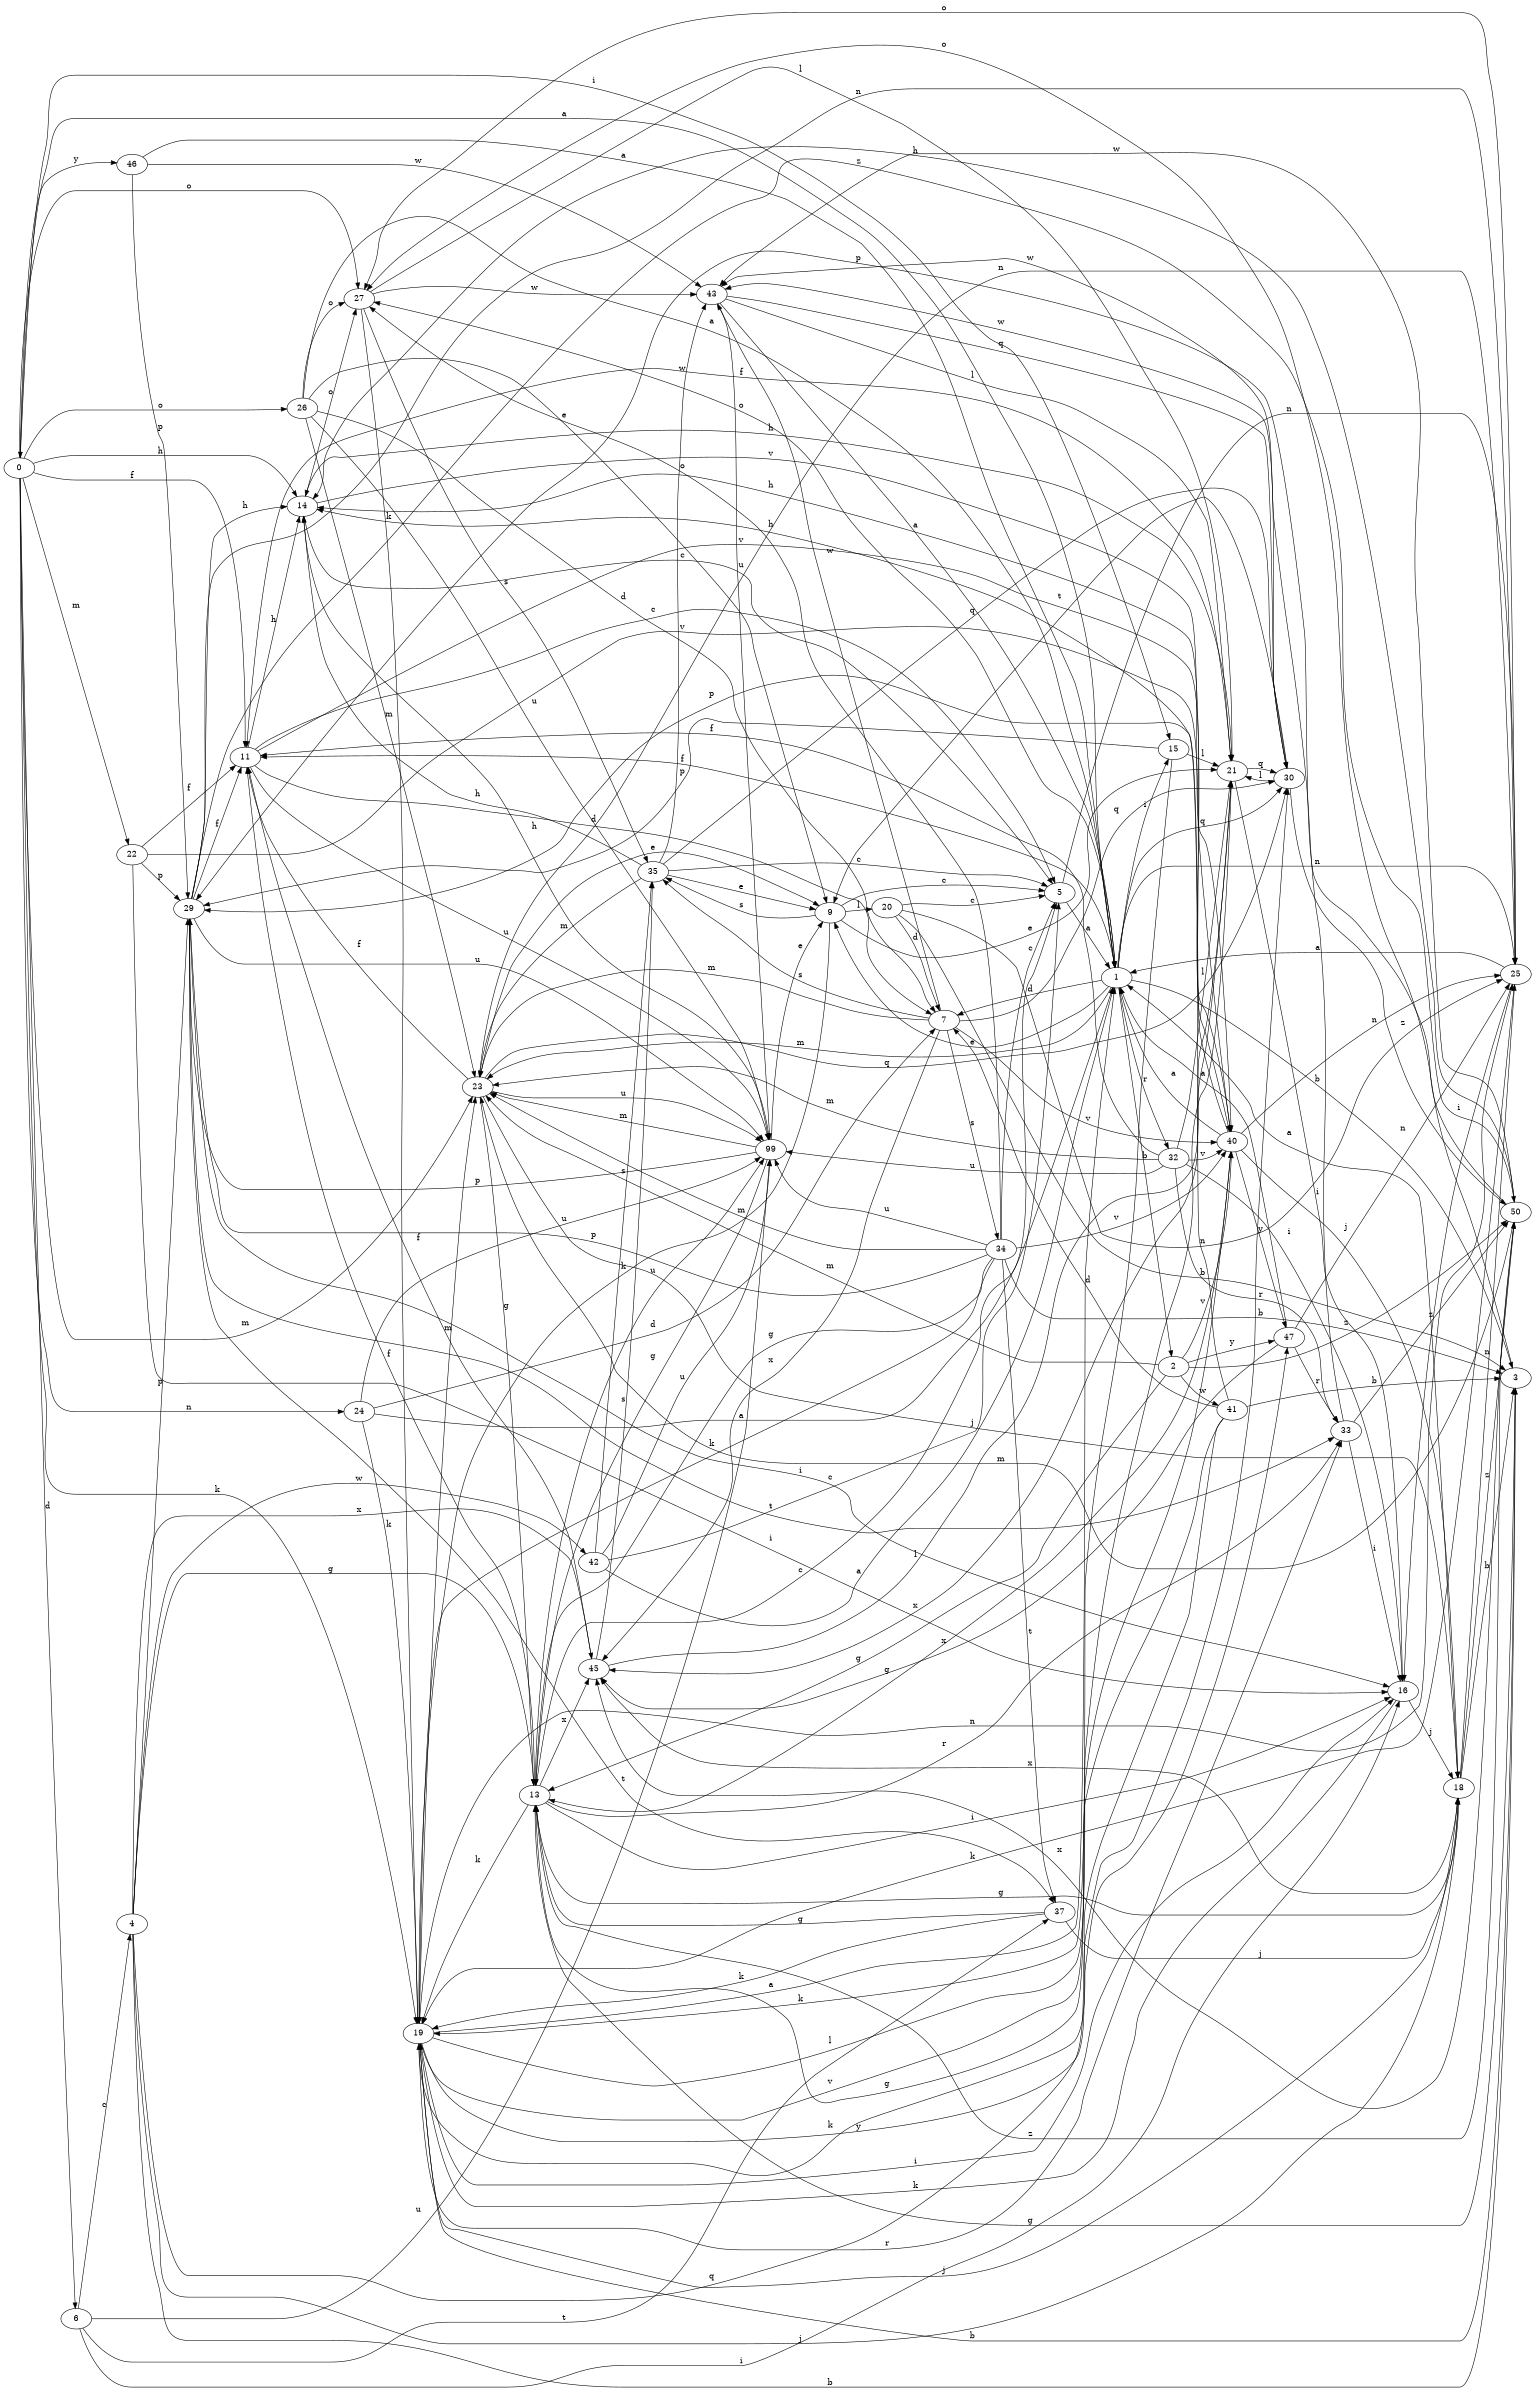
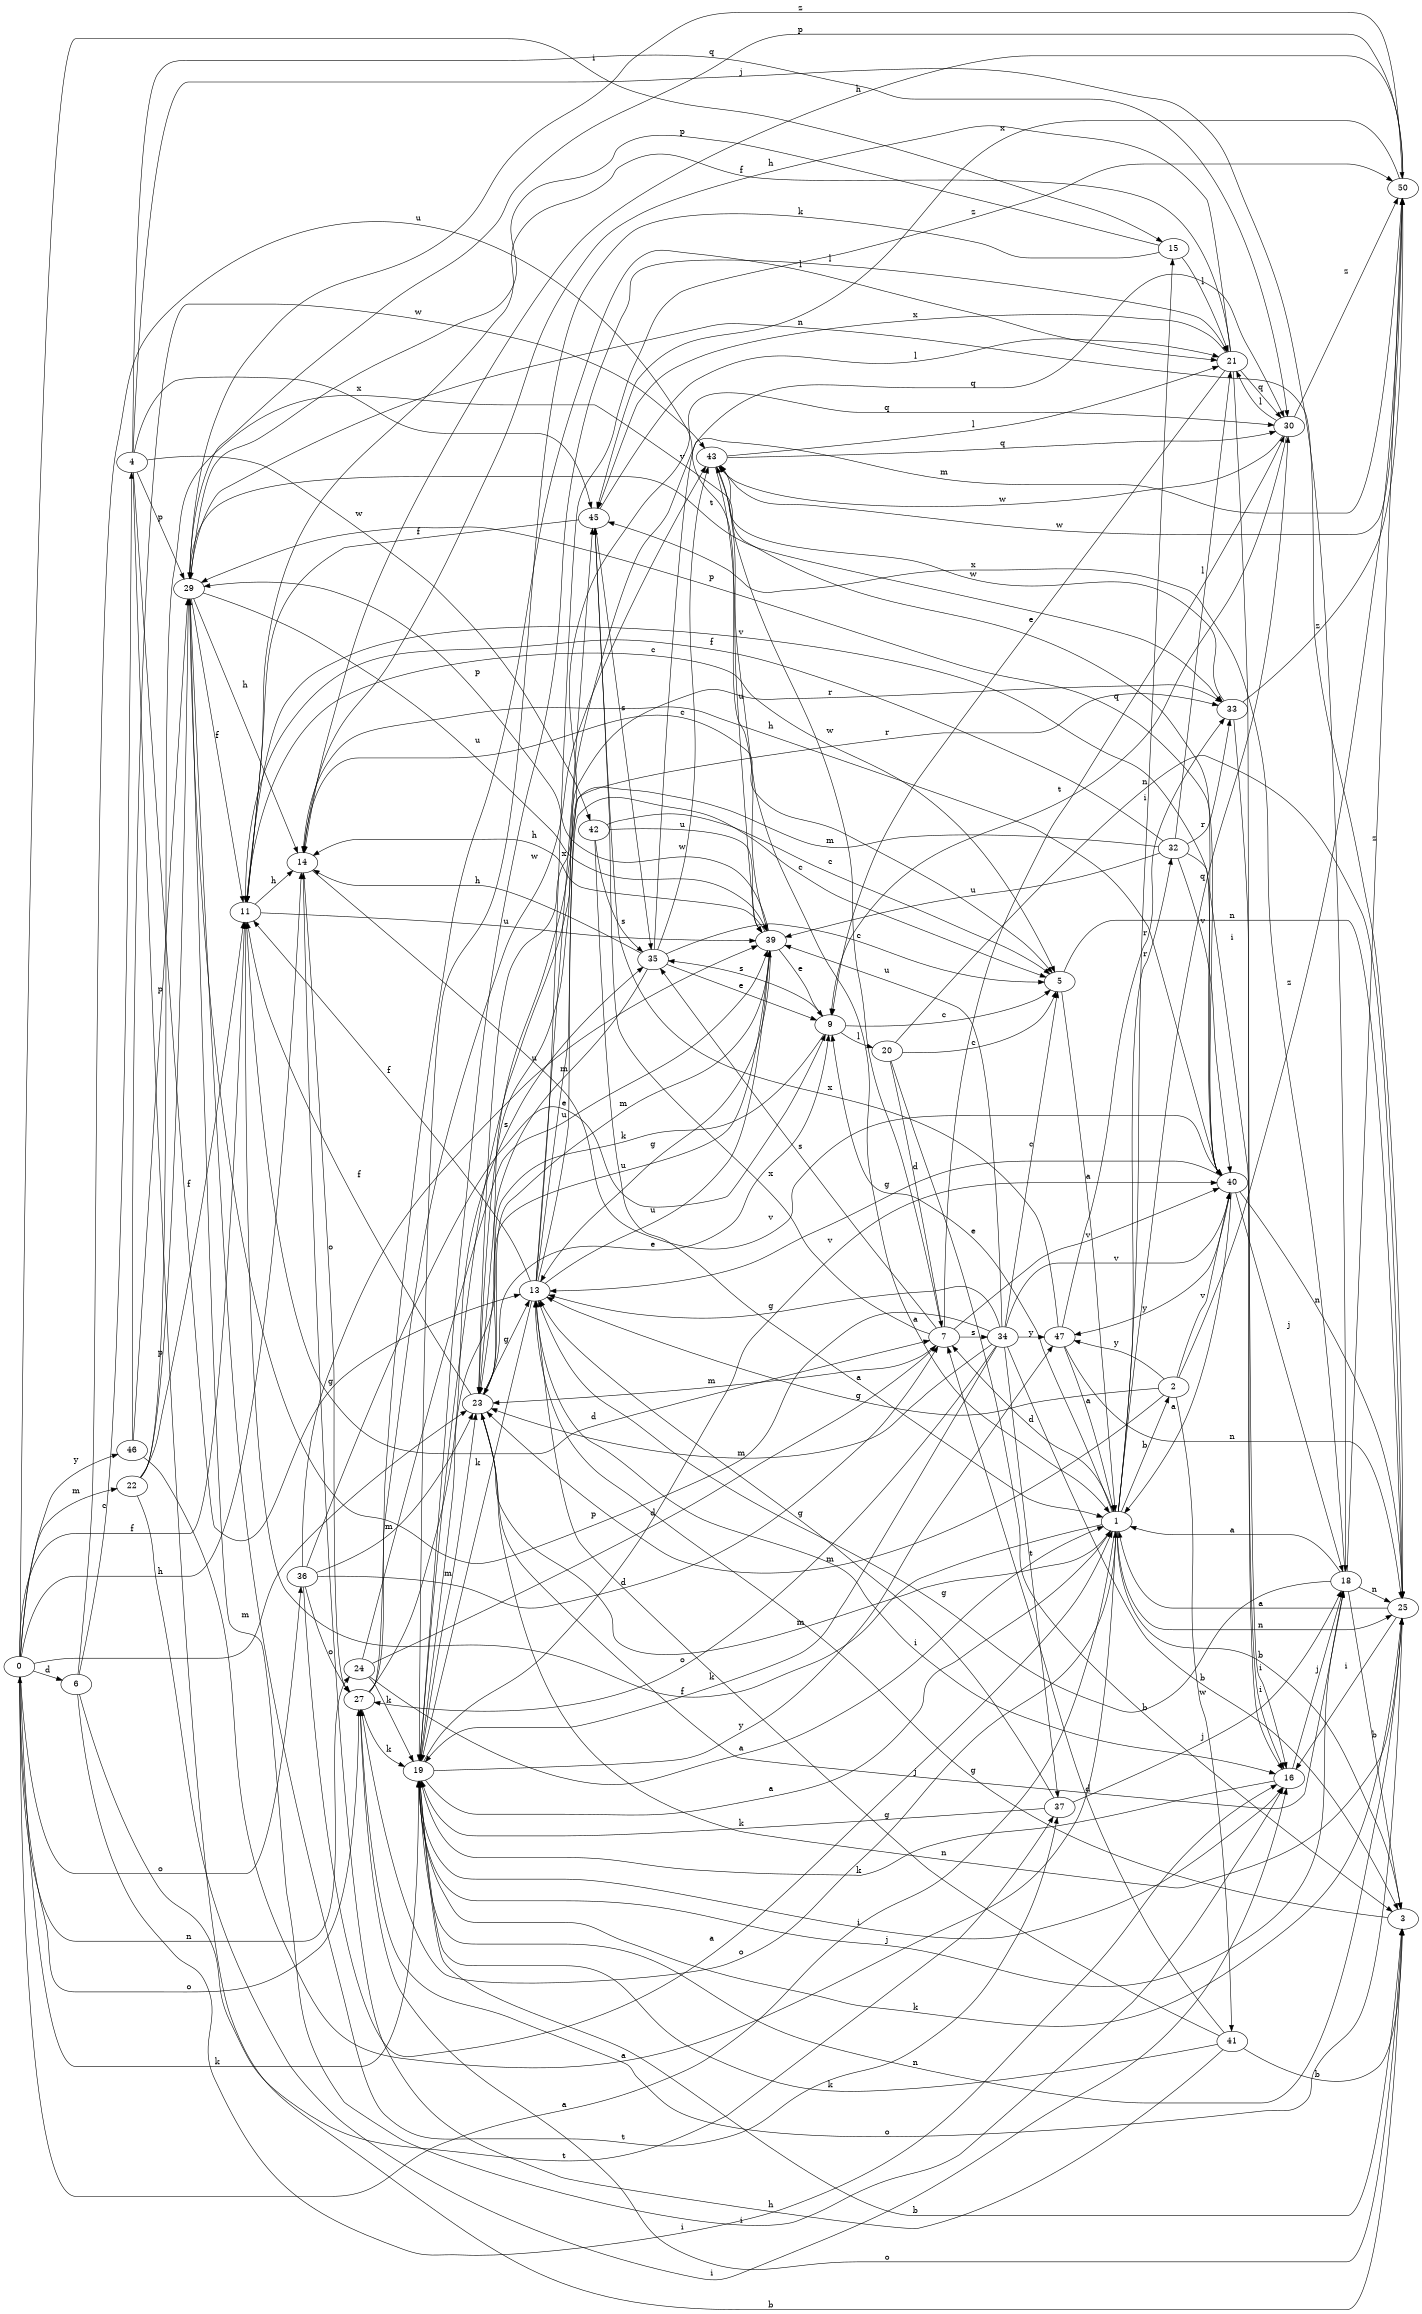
node "26": label "26" -> "36"
edge "9" -> "21": reversed
node "99": label "99" -> "39"
edge "34" -> "47": added, label "y"
